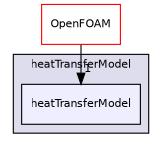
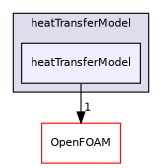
edge "OpenFOAM" -> "heatTransferModel": reversed
